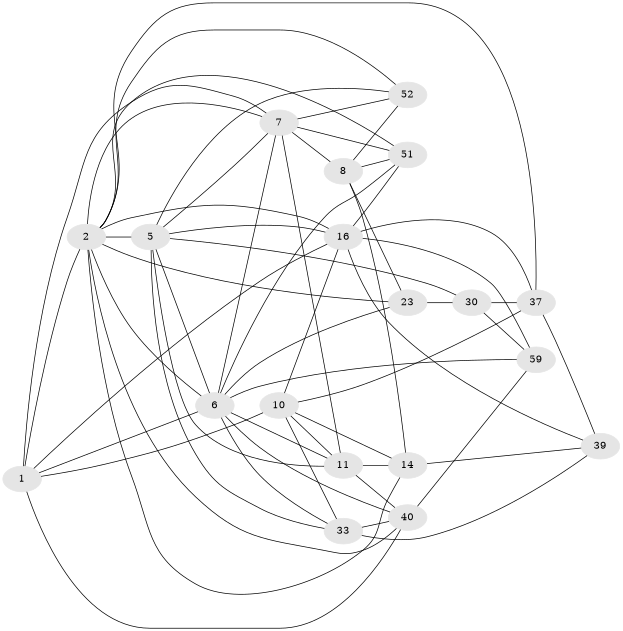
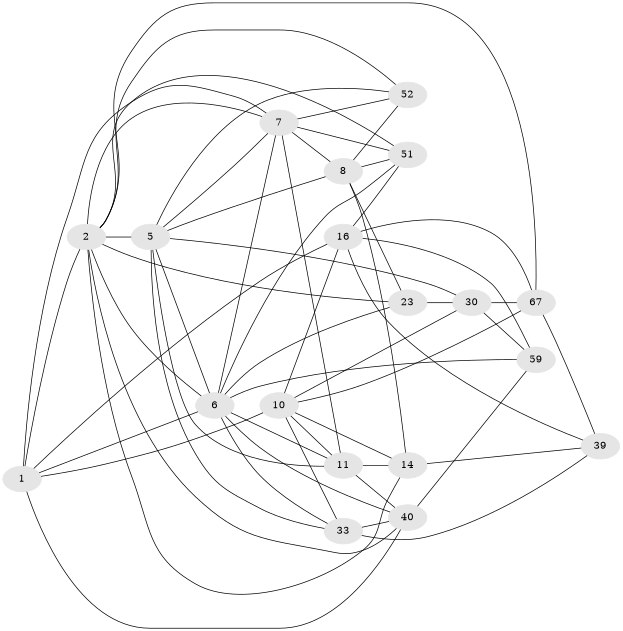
edge "2" -- "16": removed
edge "5" -- "16": now "5" -- "8"
node "37": label "37" -> "67"
edge "30" -- "10": added
